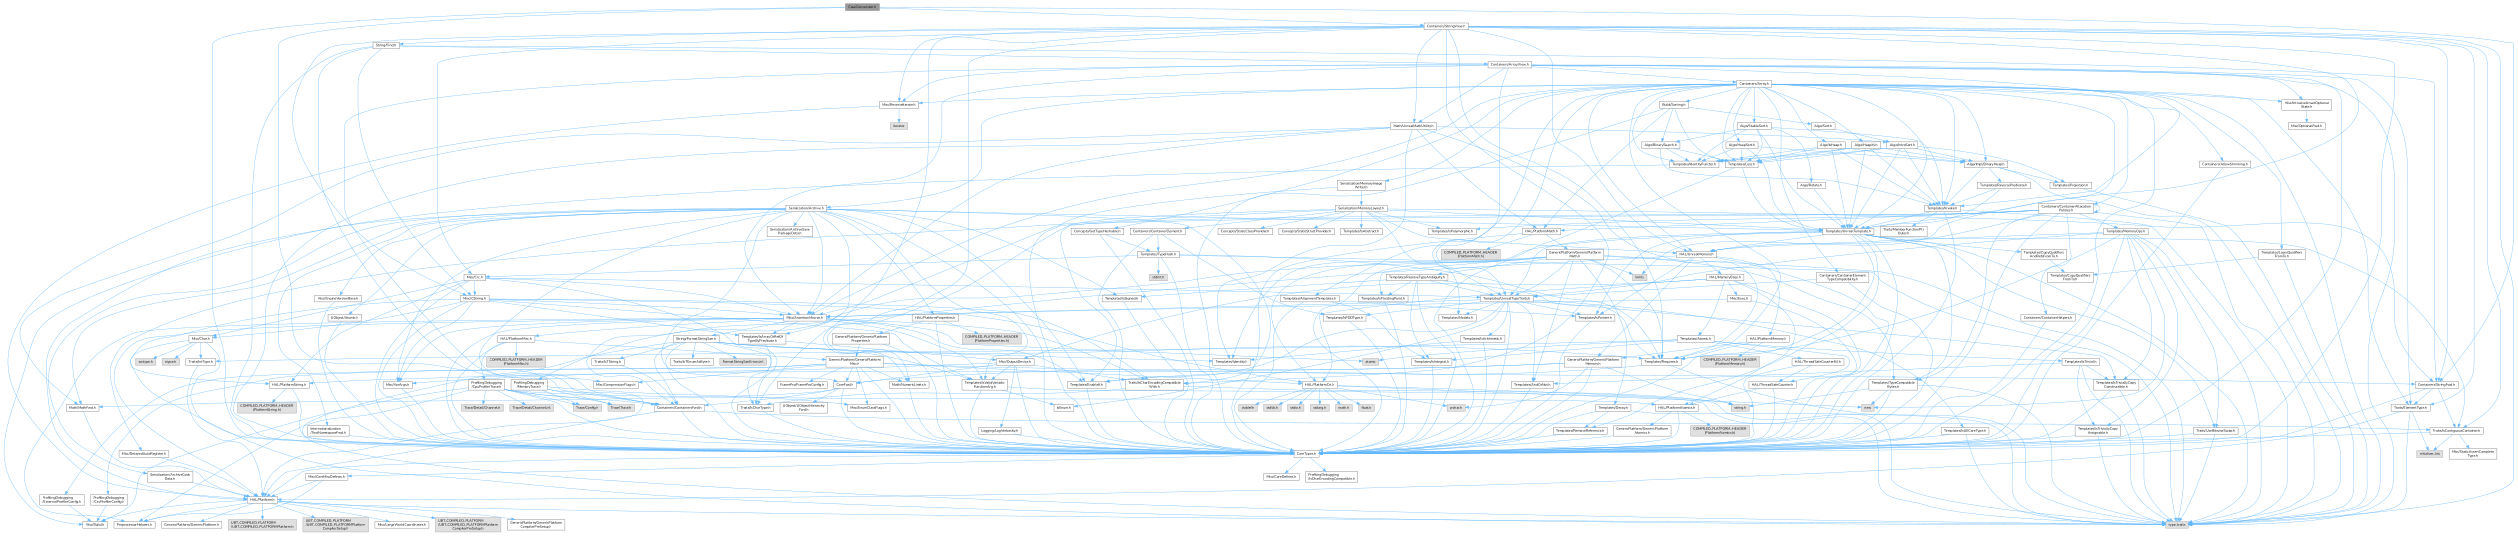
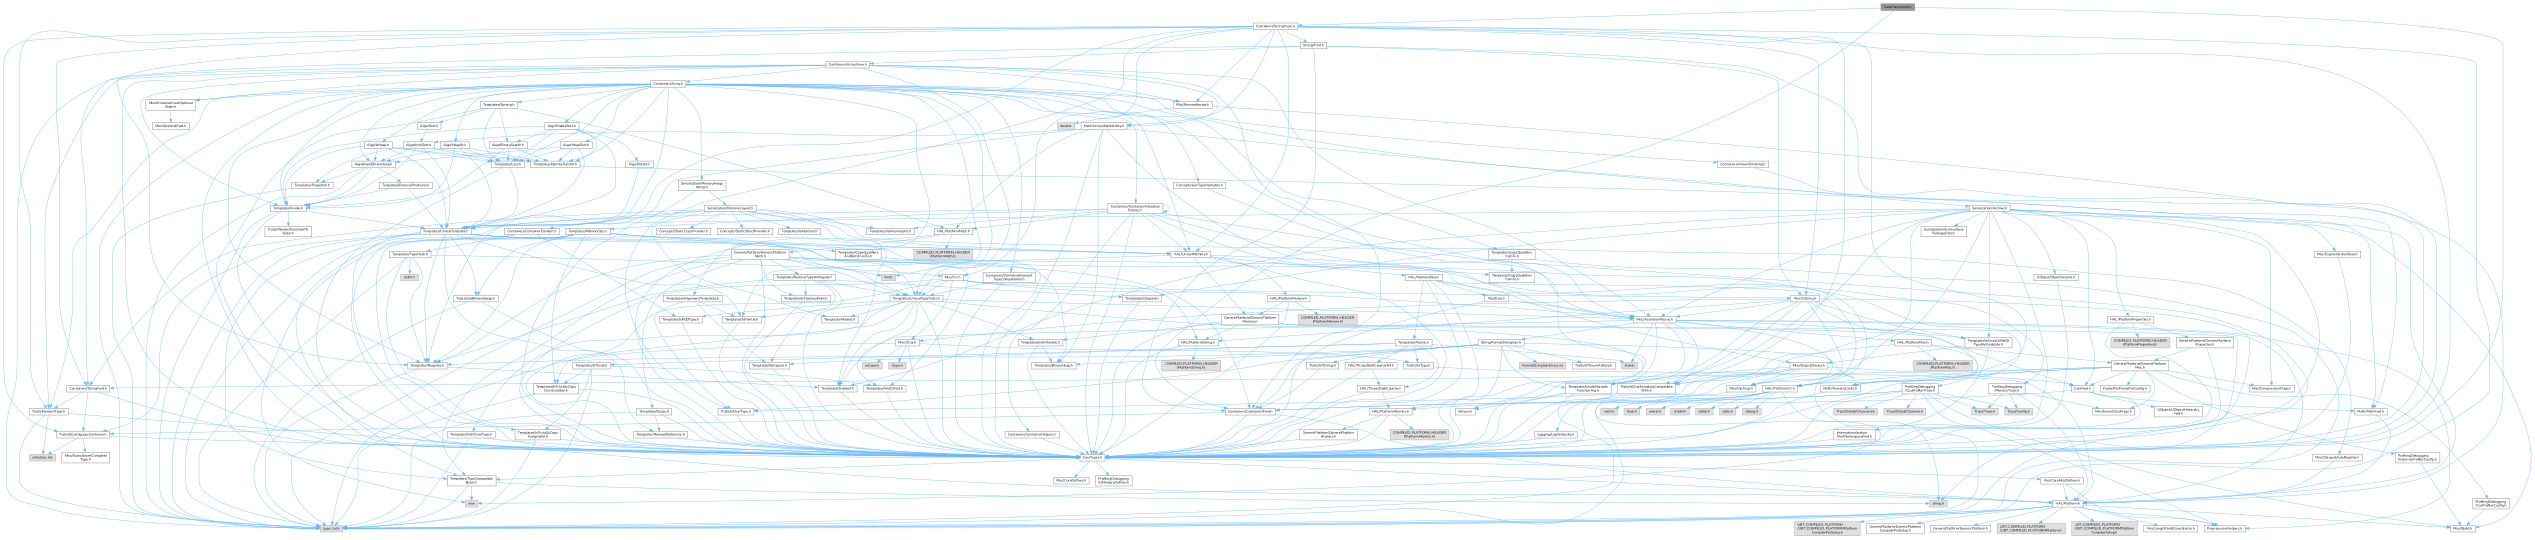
edge "CaseConversion.h" -> "Containers/StringFwd.h": removed
node "Build/Sorting.h": label "Build/Sorting.h" -> "Templates/Sorting.h"
edge "Concepts/GetTypeHashable.h" -> "Templates/TypeHash.h": removed
node "UObject/Atomic.h": label "UObject/Atomic.h" -> "UObject/ObjectVersion.h"
node "Templates/Identity.h": label "Templates/Identity.h" -> "Templates/BinaryHeap.h"
edge "GenericPlatform/GenericPlatform Memory.h" -> "wchar.h": now "GenericPlatform/GenericPlatform Memory.h" -> "Templates/IsArithmetic.h"
edge "Templates/TypeCompatible Bytes.h" -> "CoreTypes.h": reversed
node "Serialization/ArchiveCook Data.h": removed
node "ProfilingDebugging /IsCharEncodingCompatible.h": label "ProfilingDebugging /IsCharEncodingCompatible.h" -> "ProfilingDebugging /UMemoryDefines.h"
